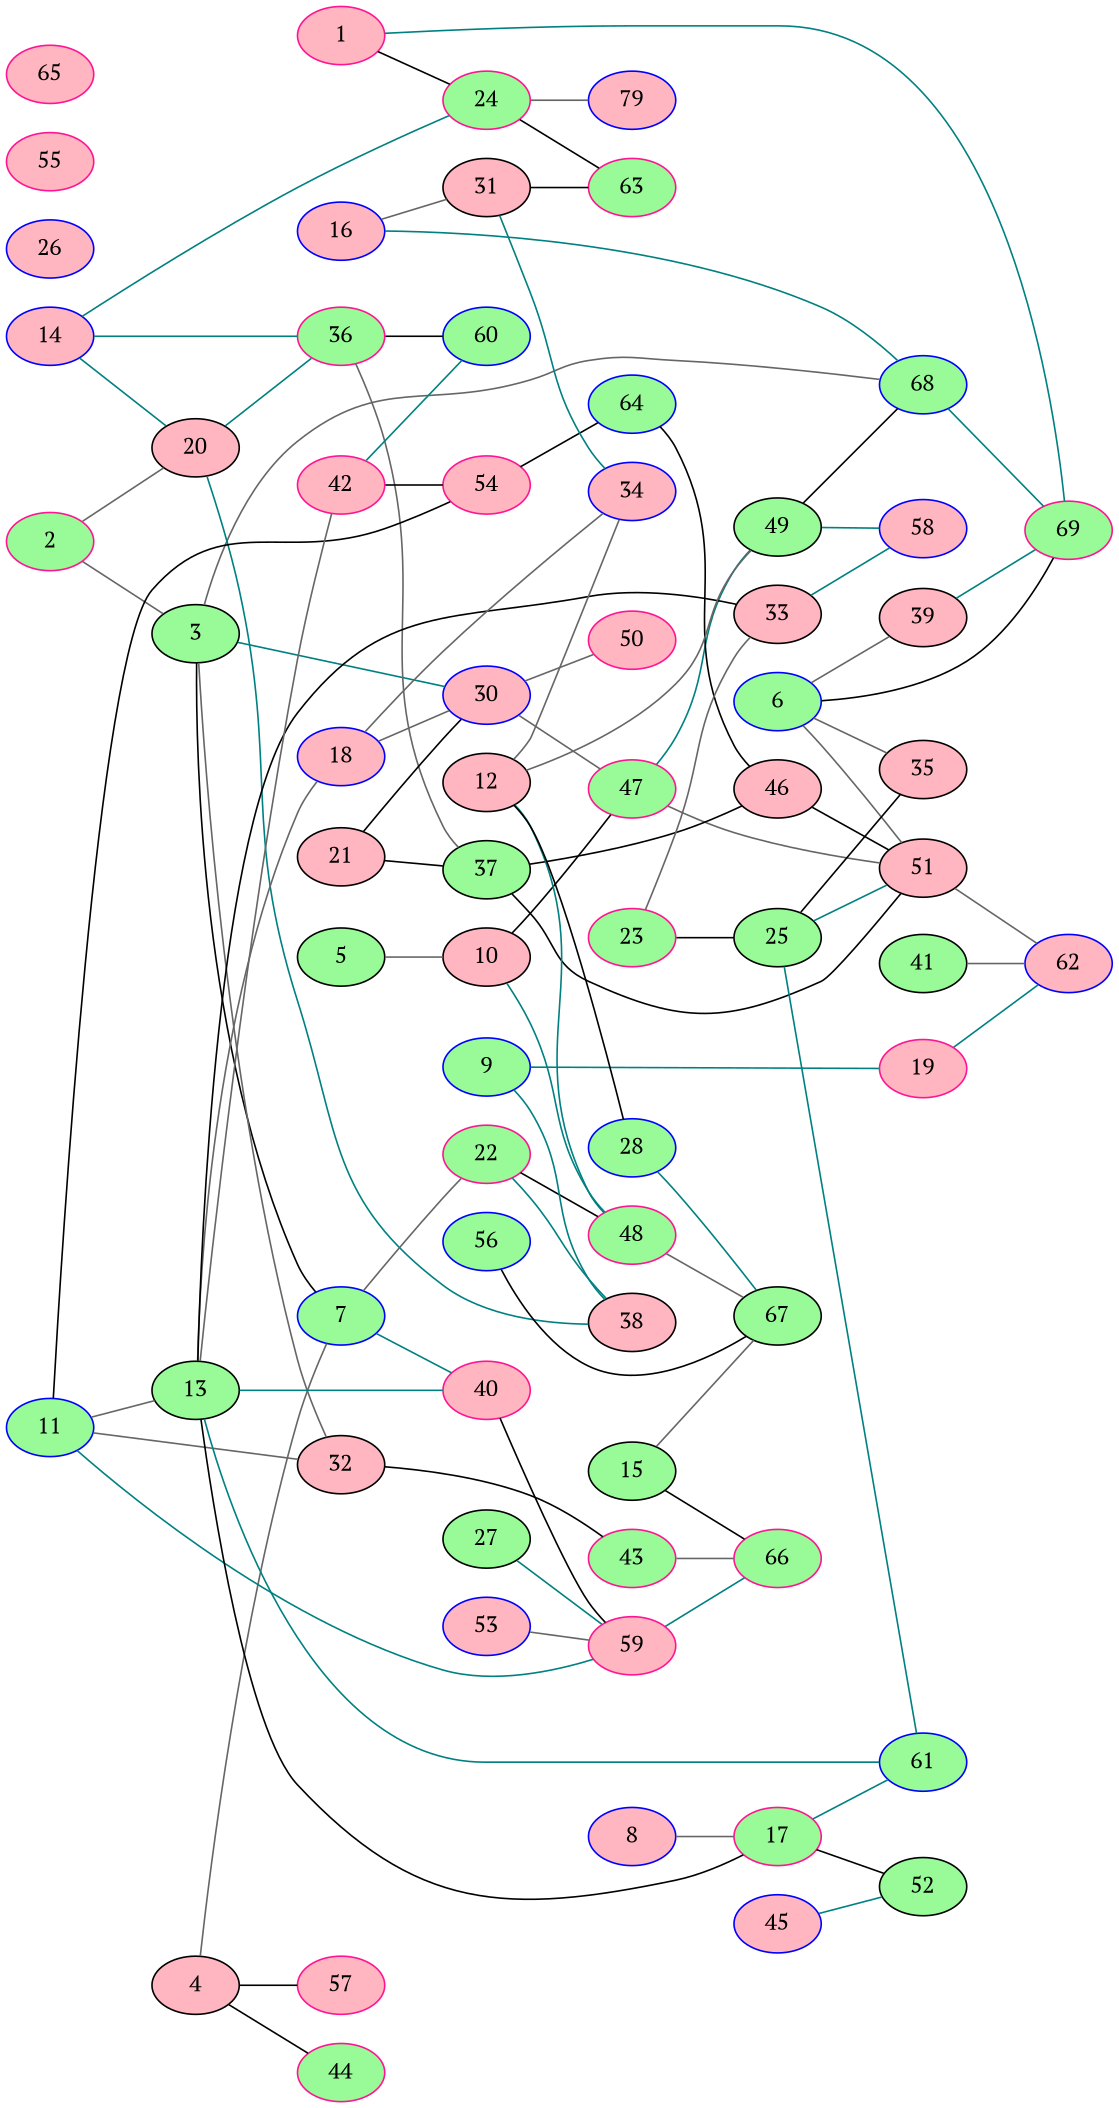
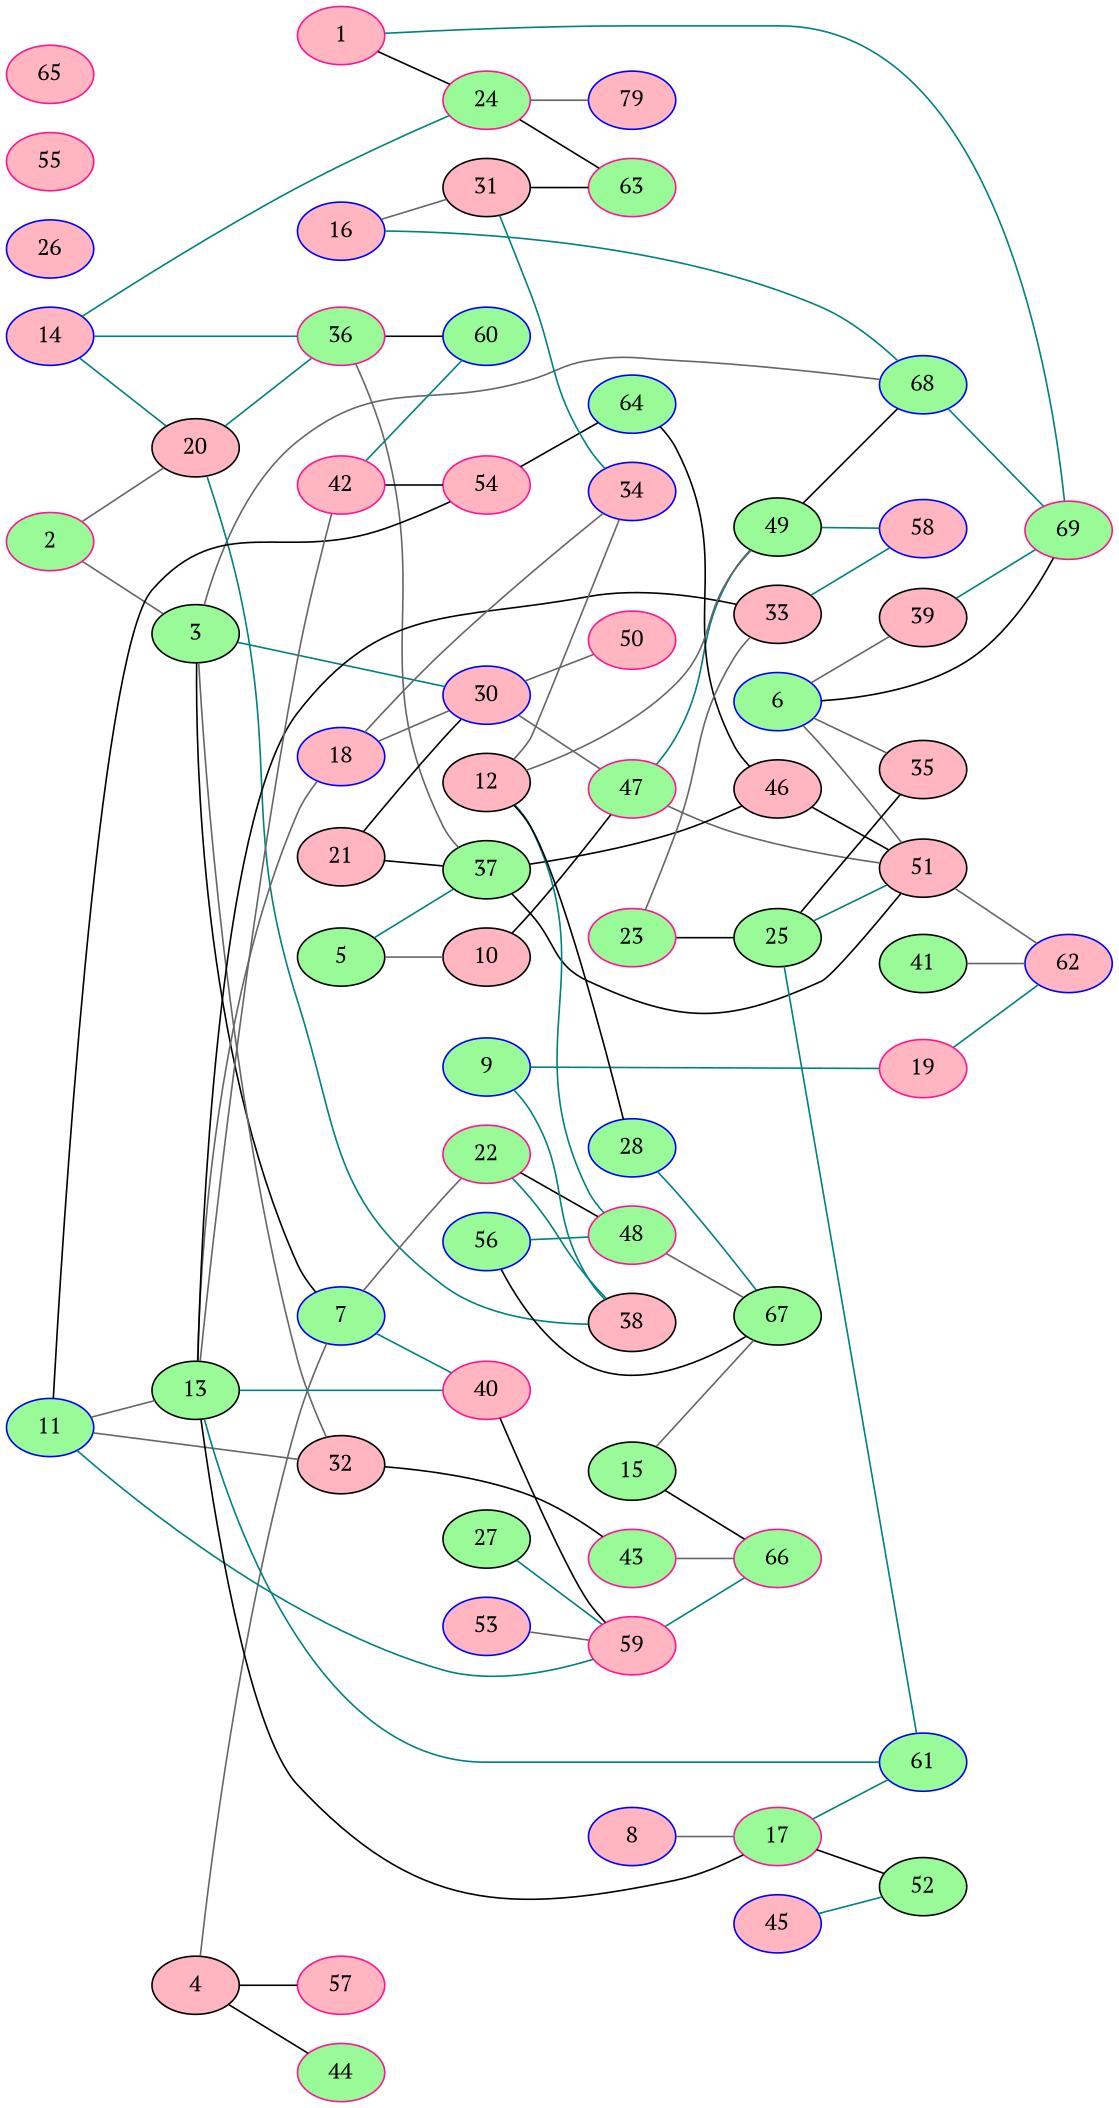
edge "37" -- "5": added
edge "10" -- "48": now "56" -- "48"
